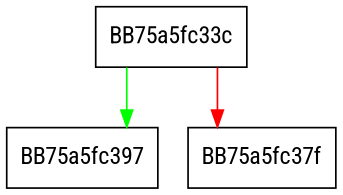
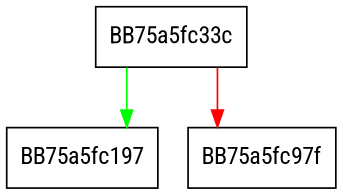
node "BB75a5fc397": label "BB75a5fc397" -> "BB75a5fc197"
node "BB75a5fc37f": label "BB75a5fc37f" -> "BB75a5fc97f"
